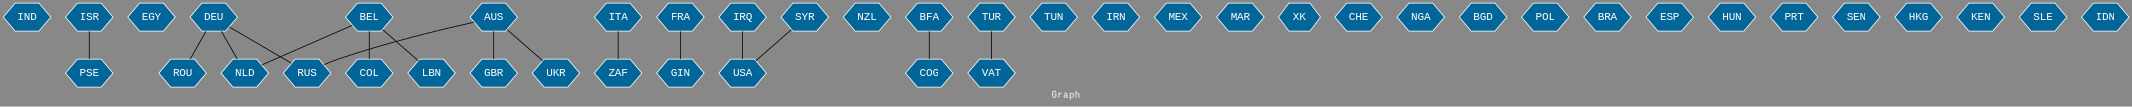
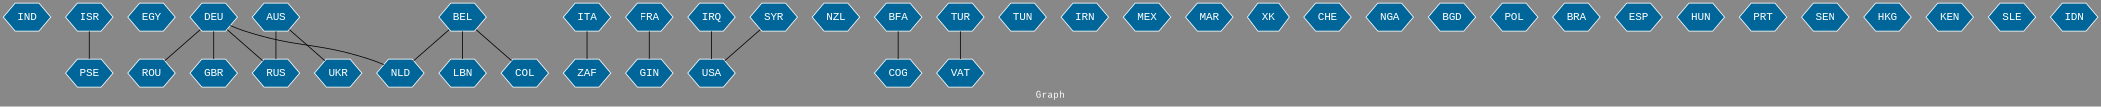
edge "AUS" -- "GBR": now "DEU" -- "GBR"
